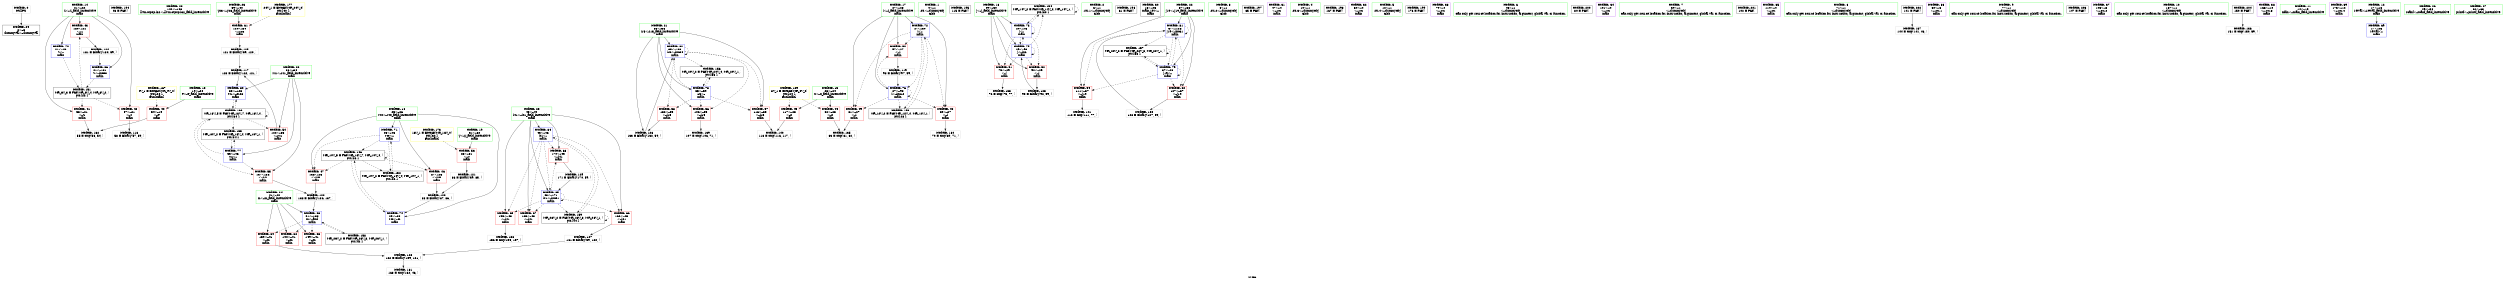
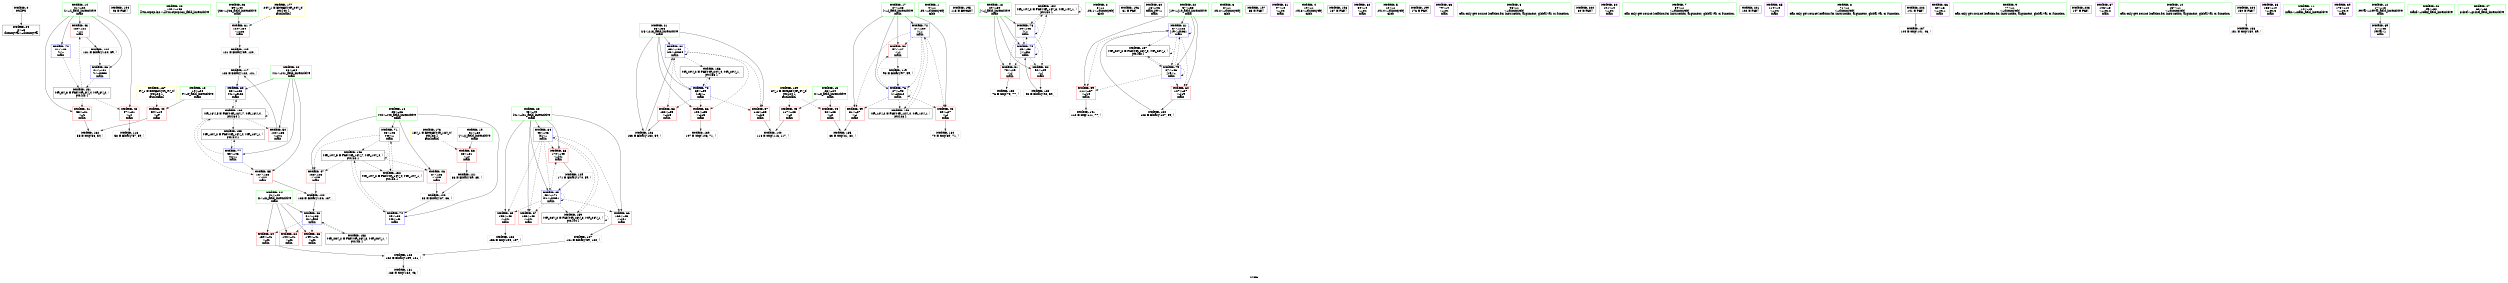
node "NodeID: 195": text "115 = PHI()" -> "115 = ENCHI()"
